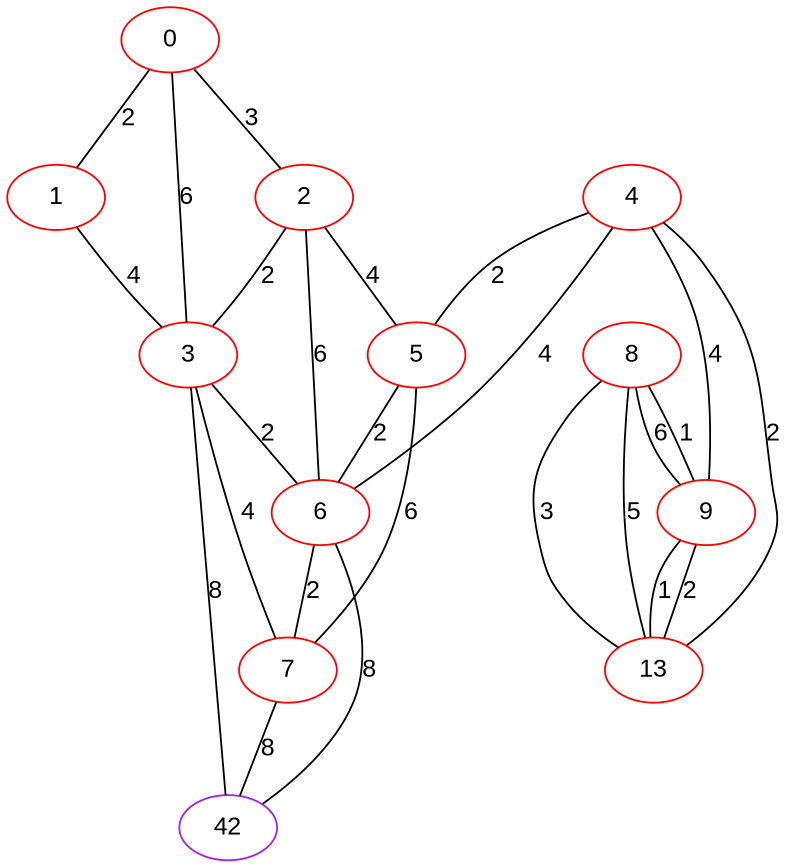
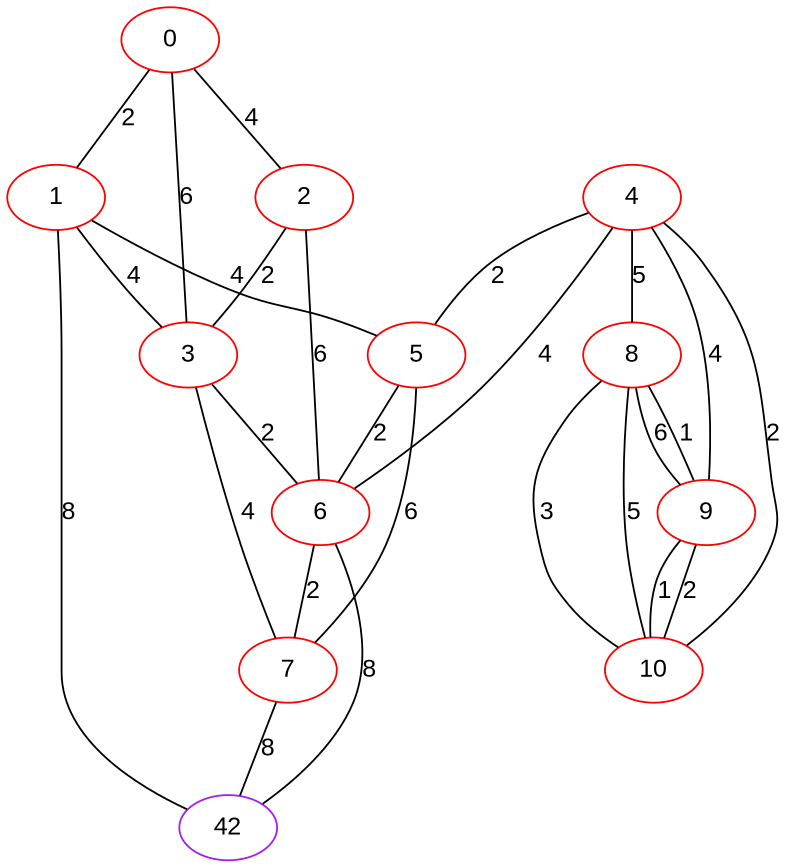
edge "0" -- "2": label "3" -> "4"
edge "2" -- "5": now "1" -- "5"
edge "4" -- "8": added, label "5"
edge "3" -- "42": now "1" -- "42"
node "13": label "13" -> "10"
